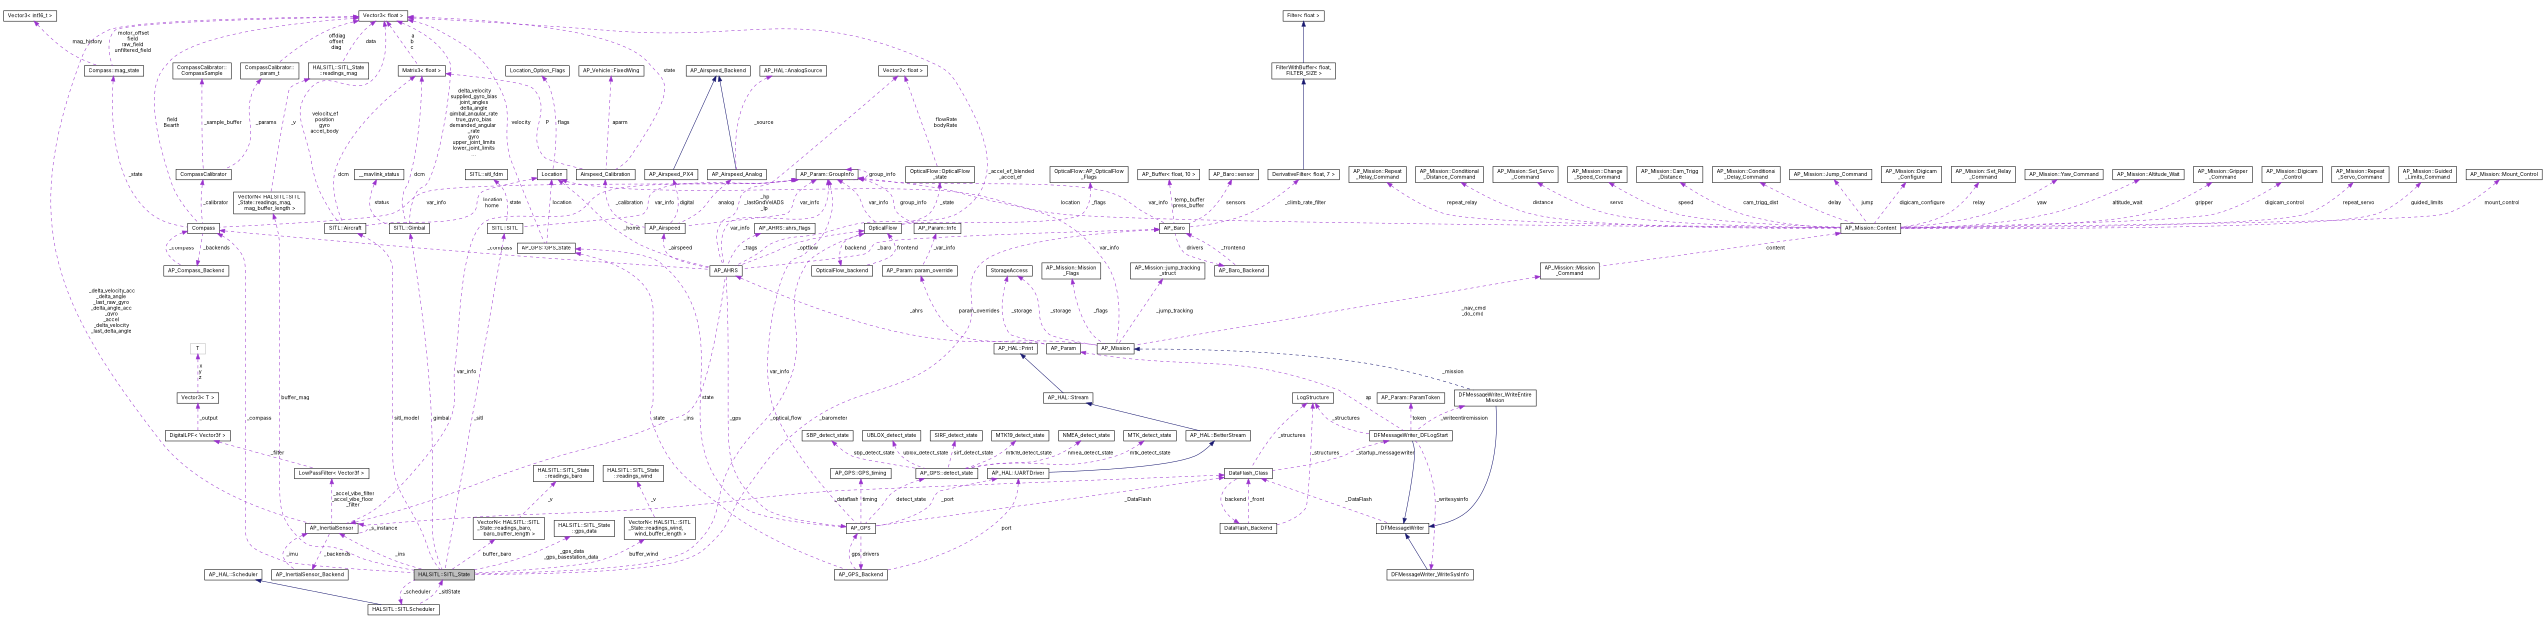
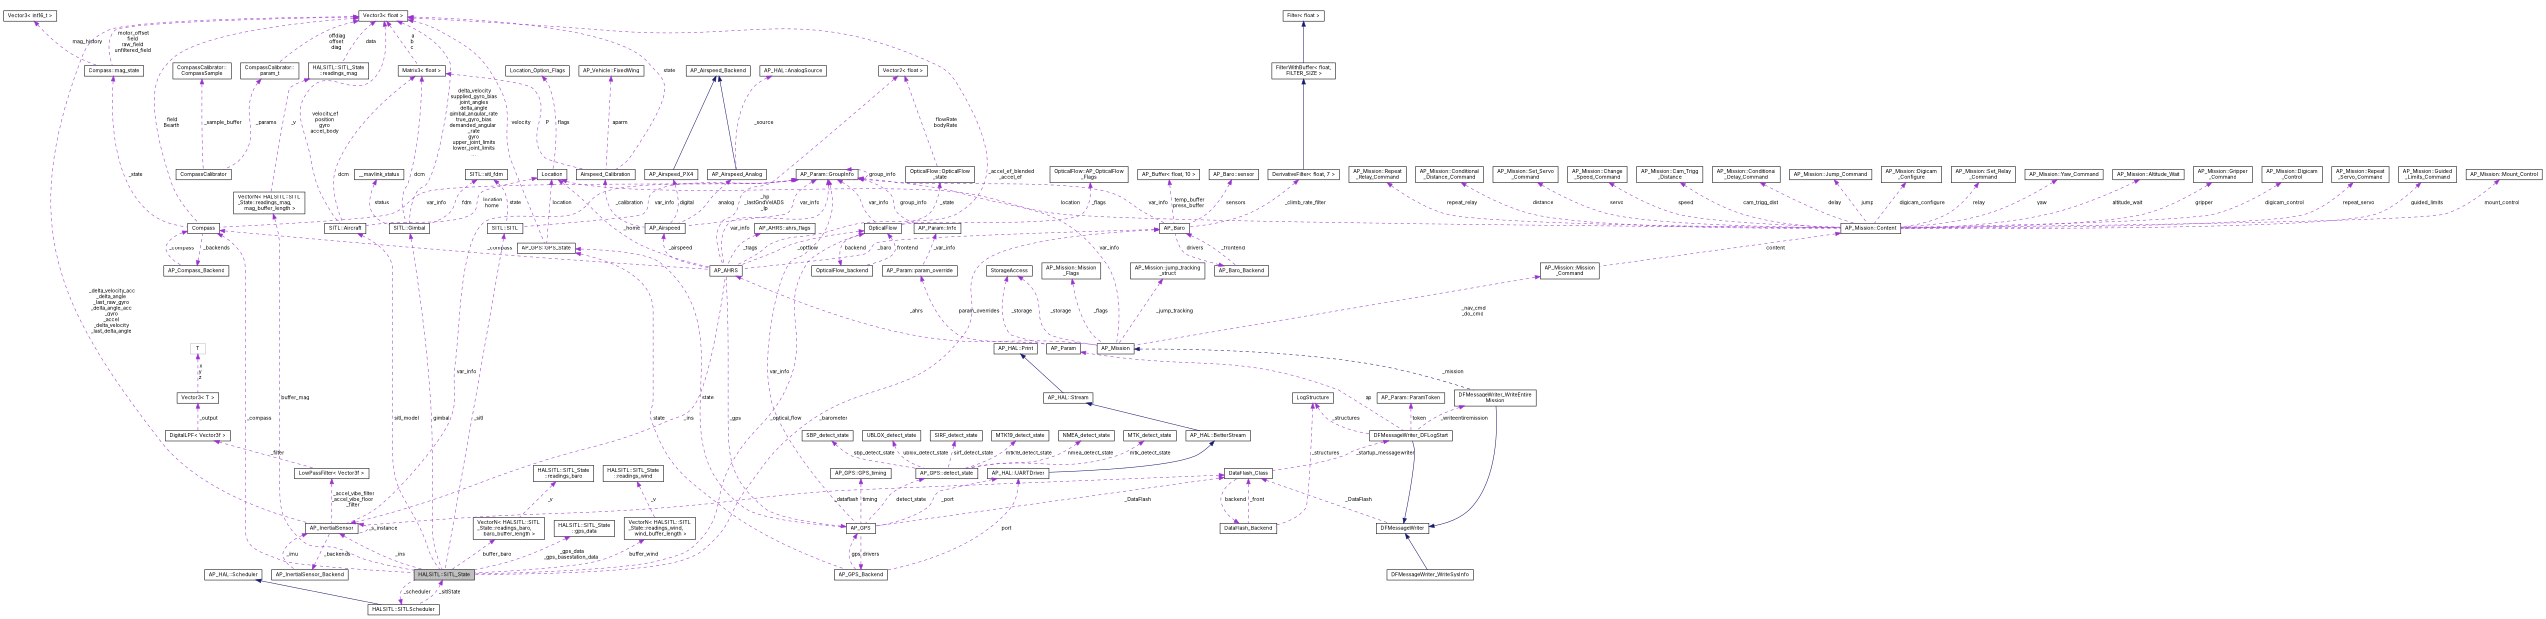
edge "Compass" -> "CompassCalibrator": removed, label "_calibrator"
edge "SITL::Gimbal" -> "SITL::sitl_fdm": added, label "fdm"
edge "DataFlash_Class" -> "LogStructure": removed, label "_structures"
edge "DFMessageWriter_DFLogStart" -> "DFMessageWriter_WriteSysInfo": removed, label "_writesysinfo"
